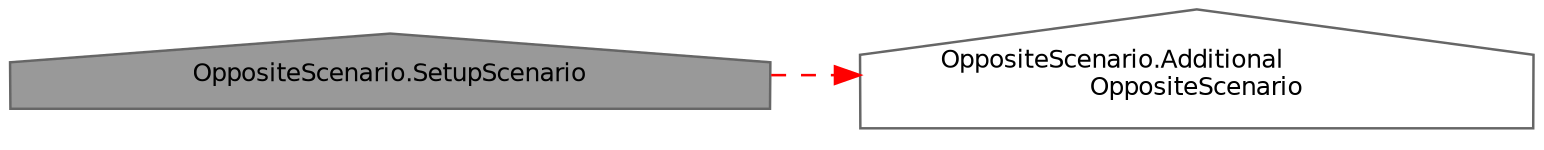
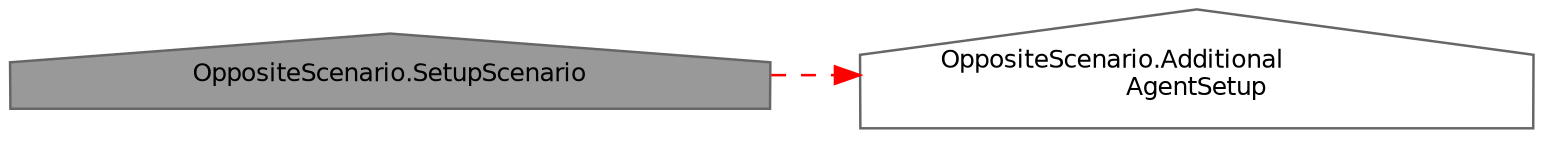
node "OppositeScenario.Additional OppositeScenario": label "OppositeScenario.Additional OppositeScenario" -> "OppositeScenario.Additional AgentSetup"
